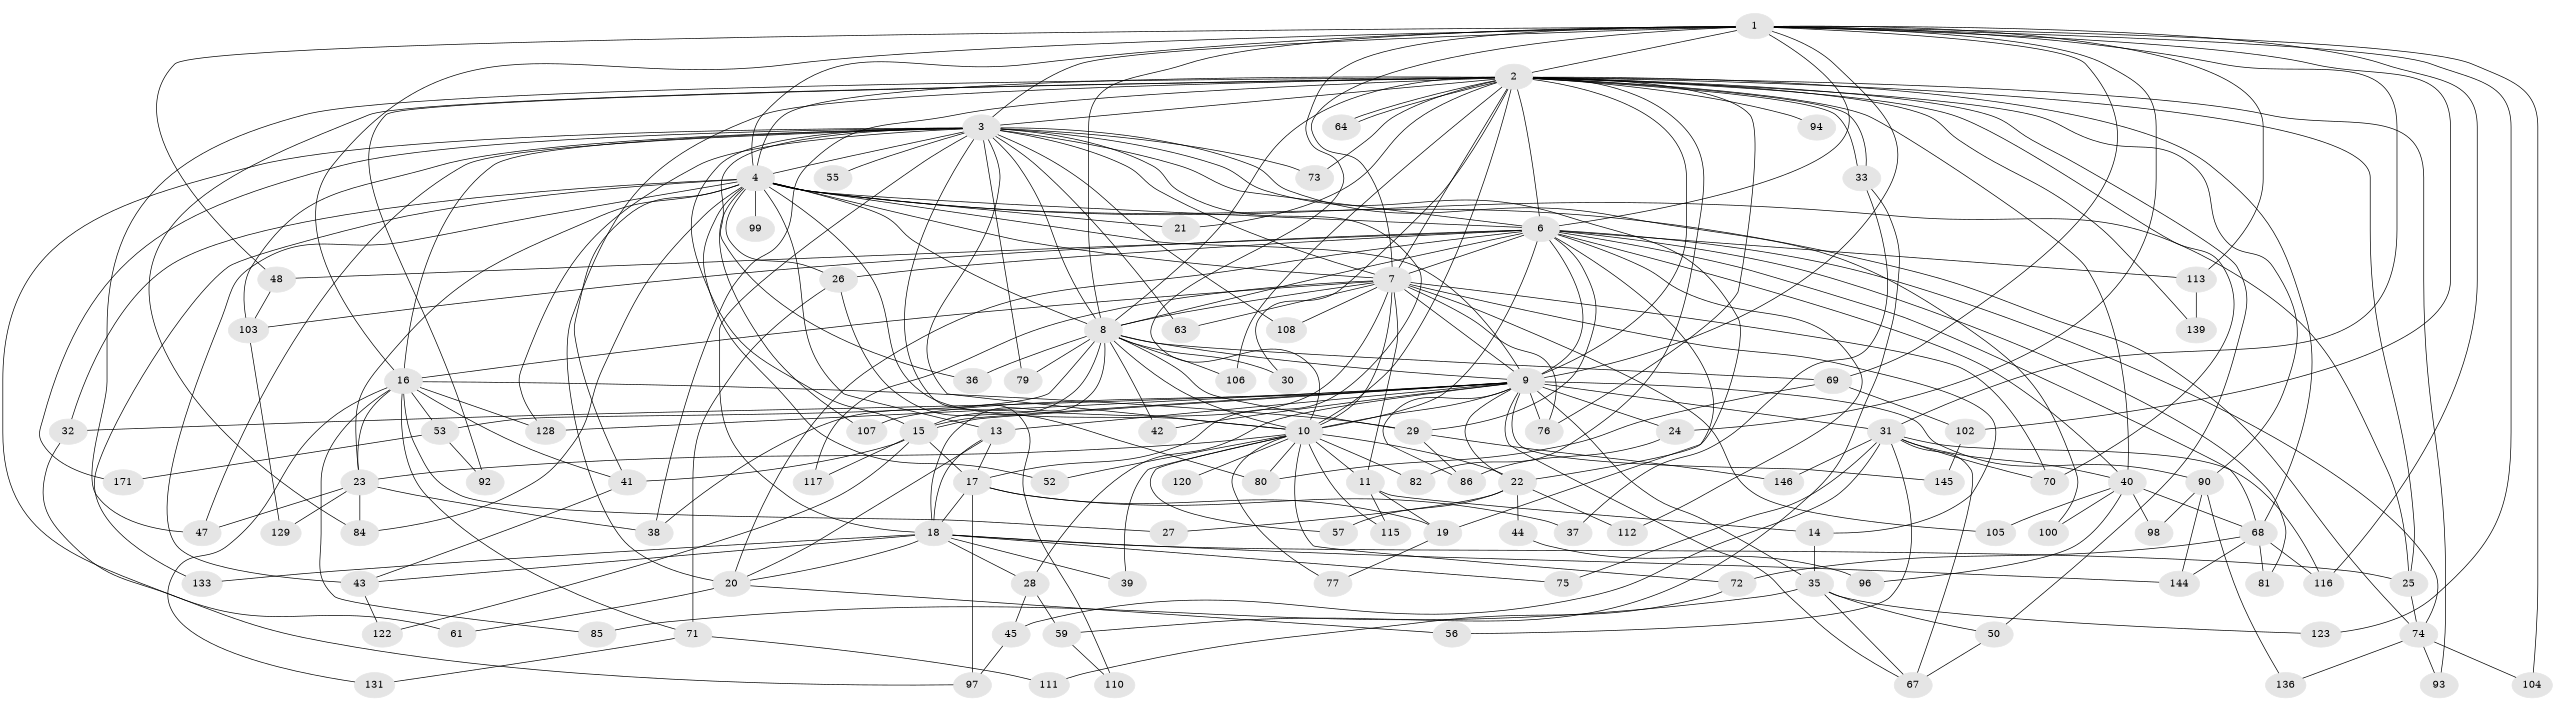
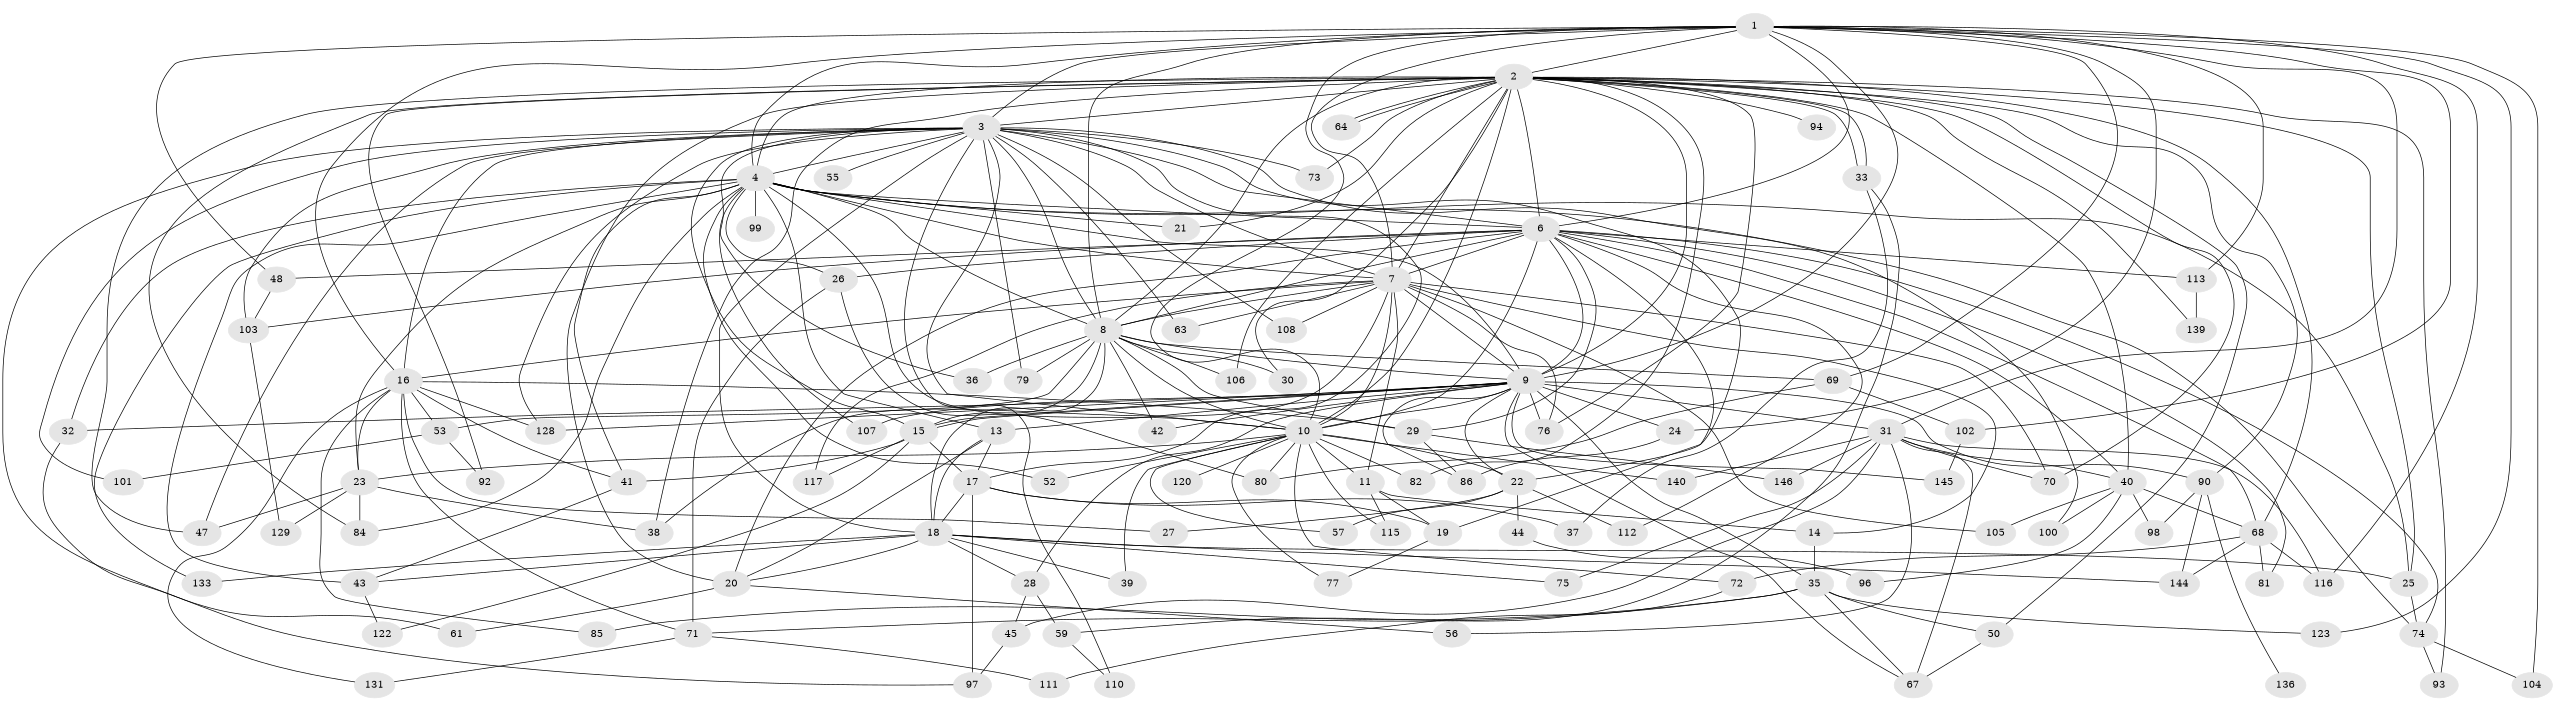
node "171": label "171" -> "101"
node "140": added
edge "35" -- "71": added
edge "74" -- "136": removed
